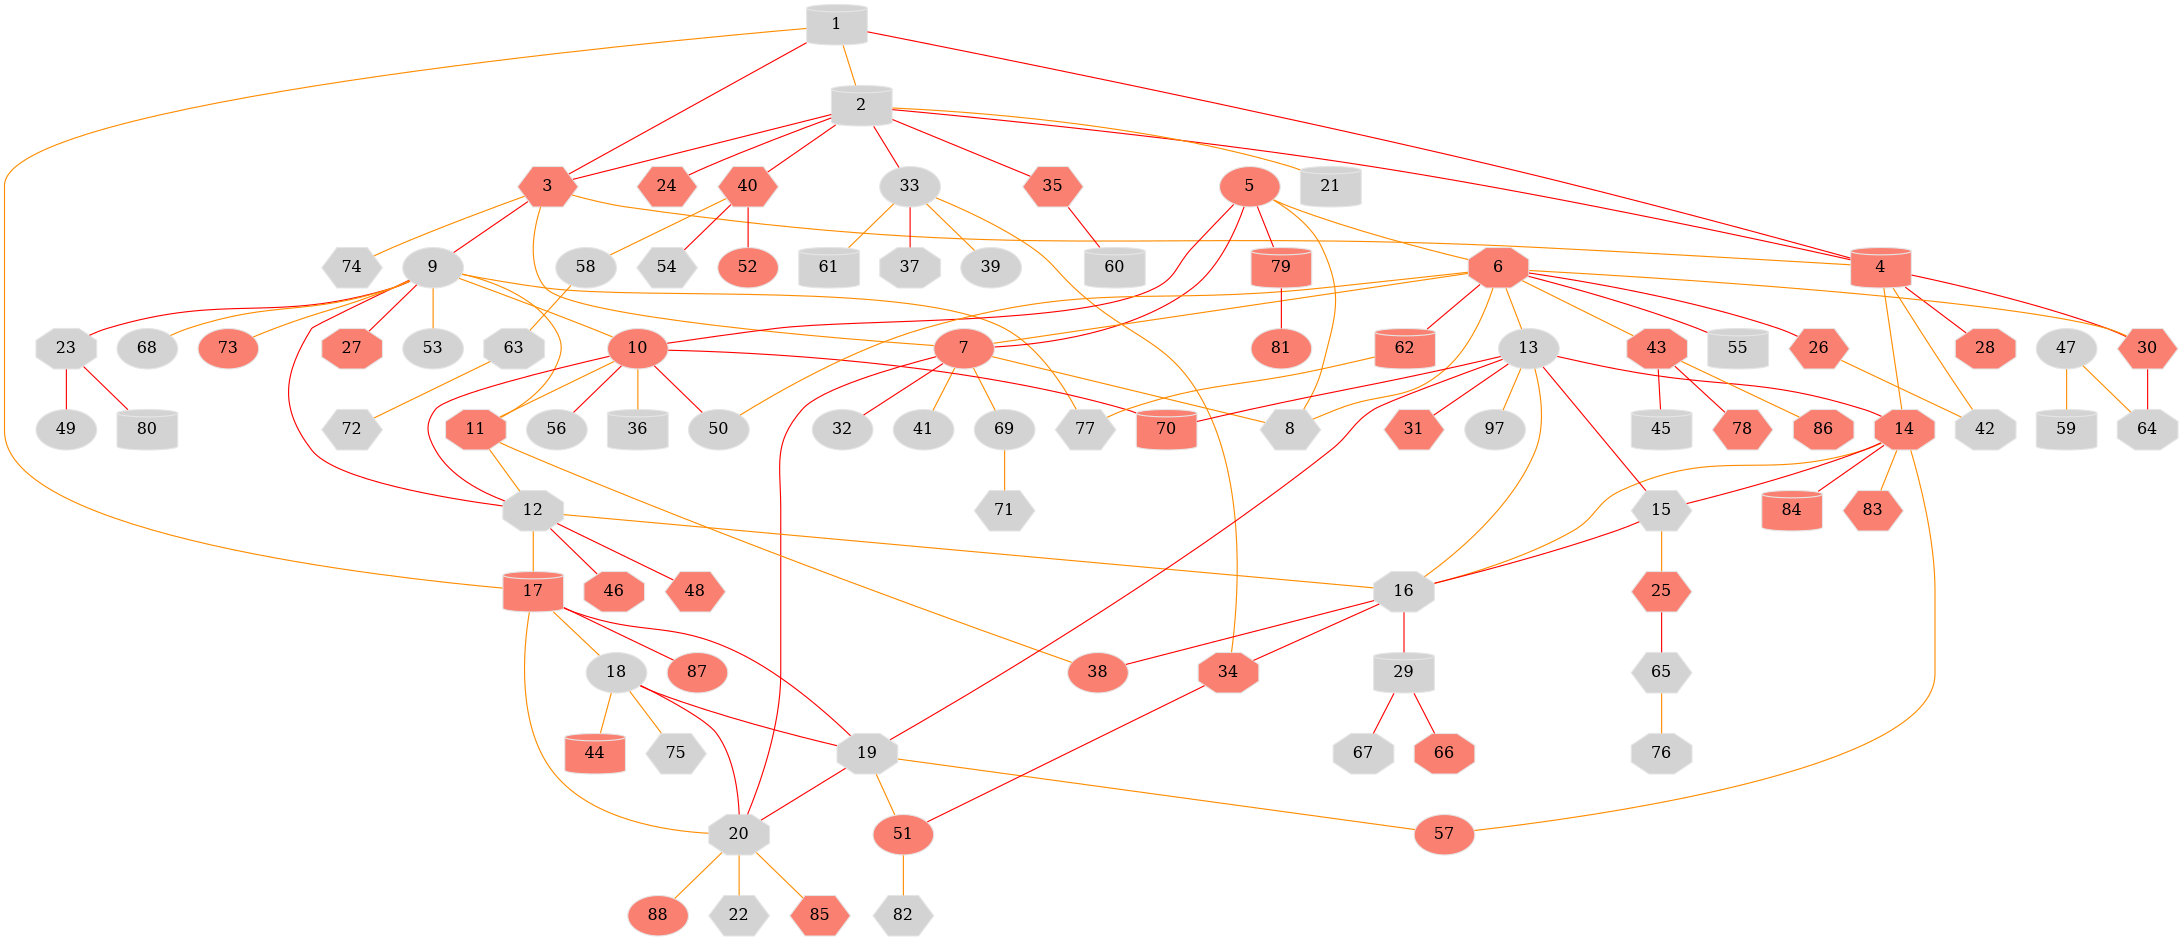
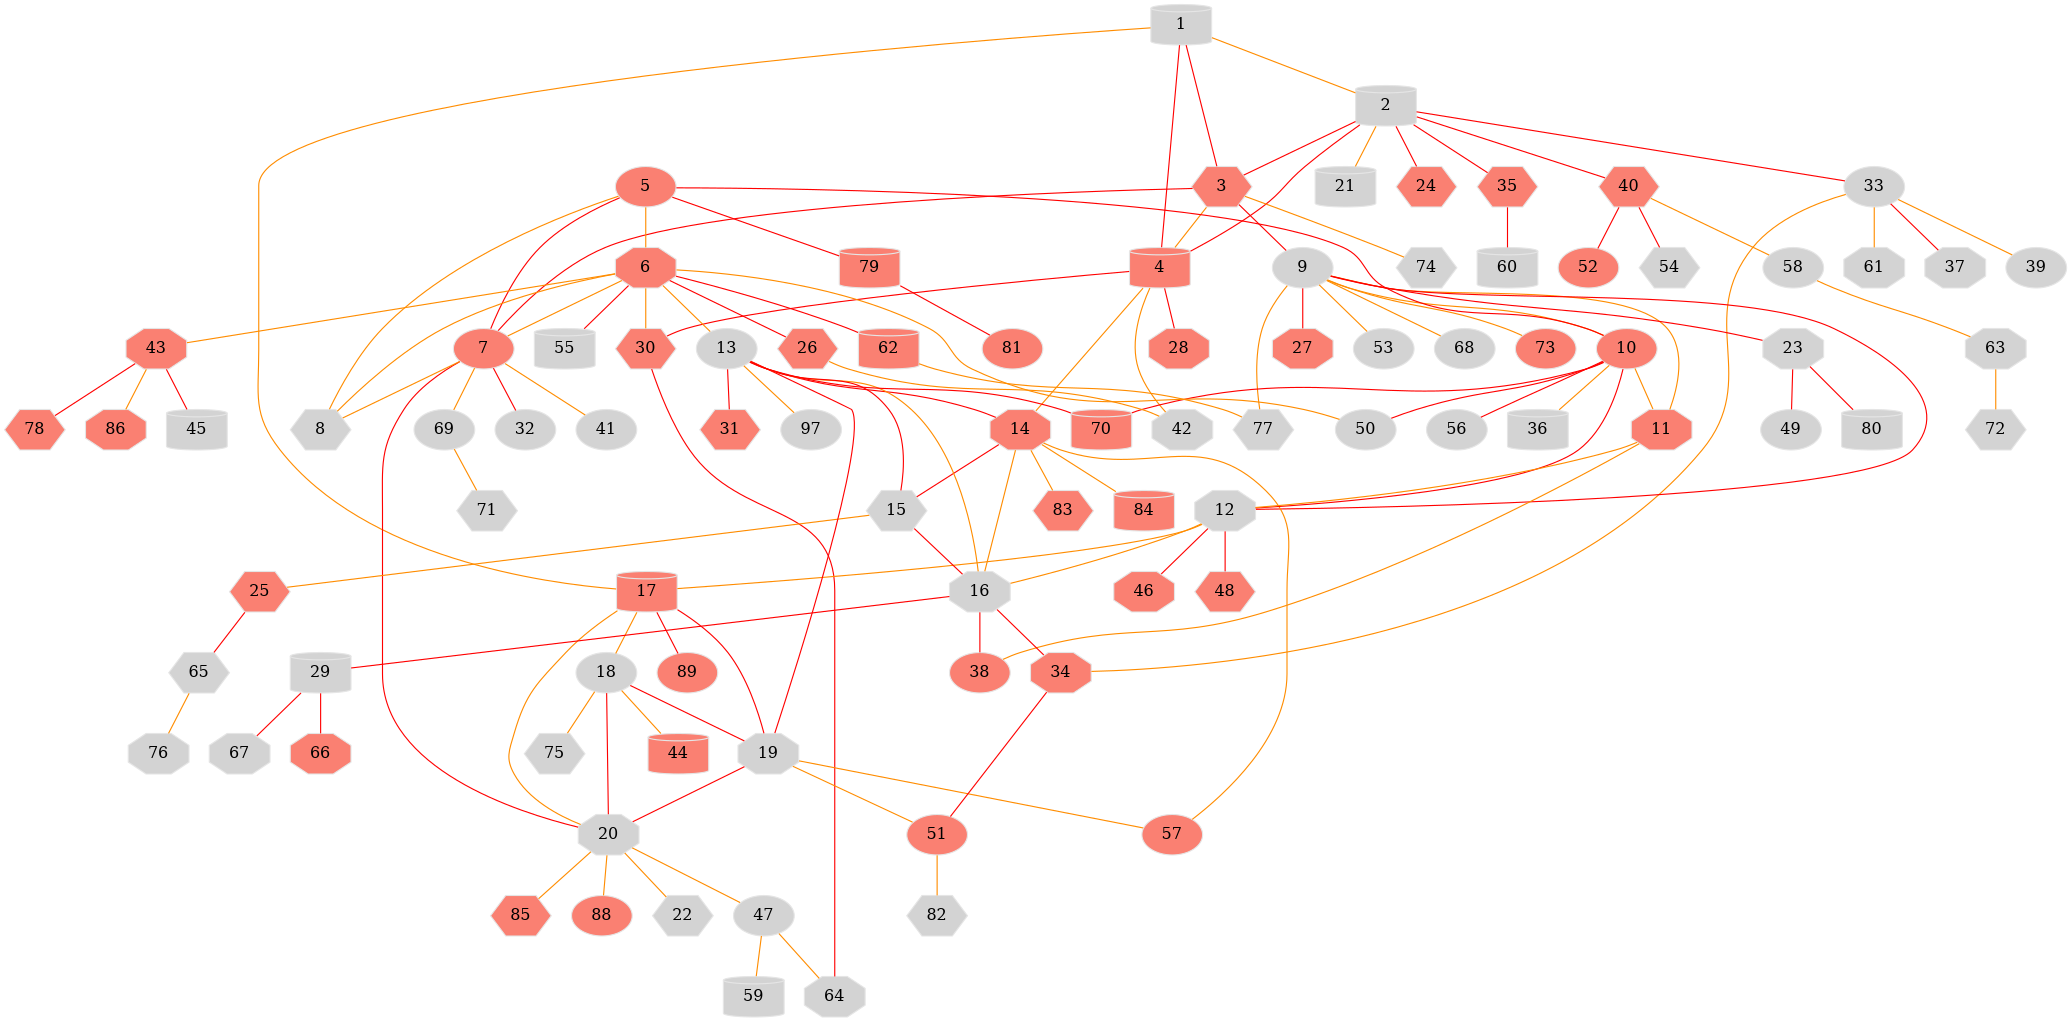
node "61": shape cylinder -> octagon
edge "3" -- "7": color darkorange -> red
edge "14" -- "84": color red -> darkorange
node "87": label "87" -> "89"
edge "20" -- "47": added
